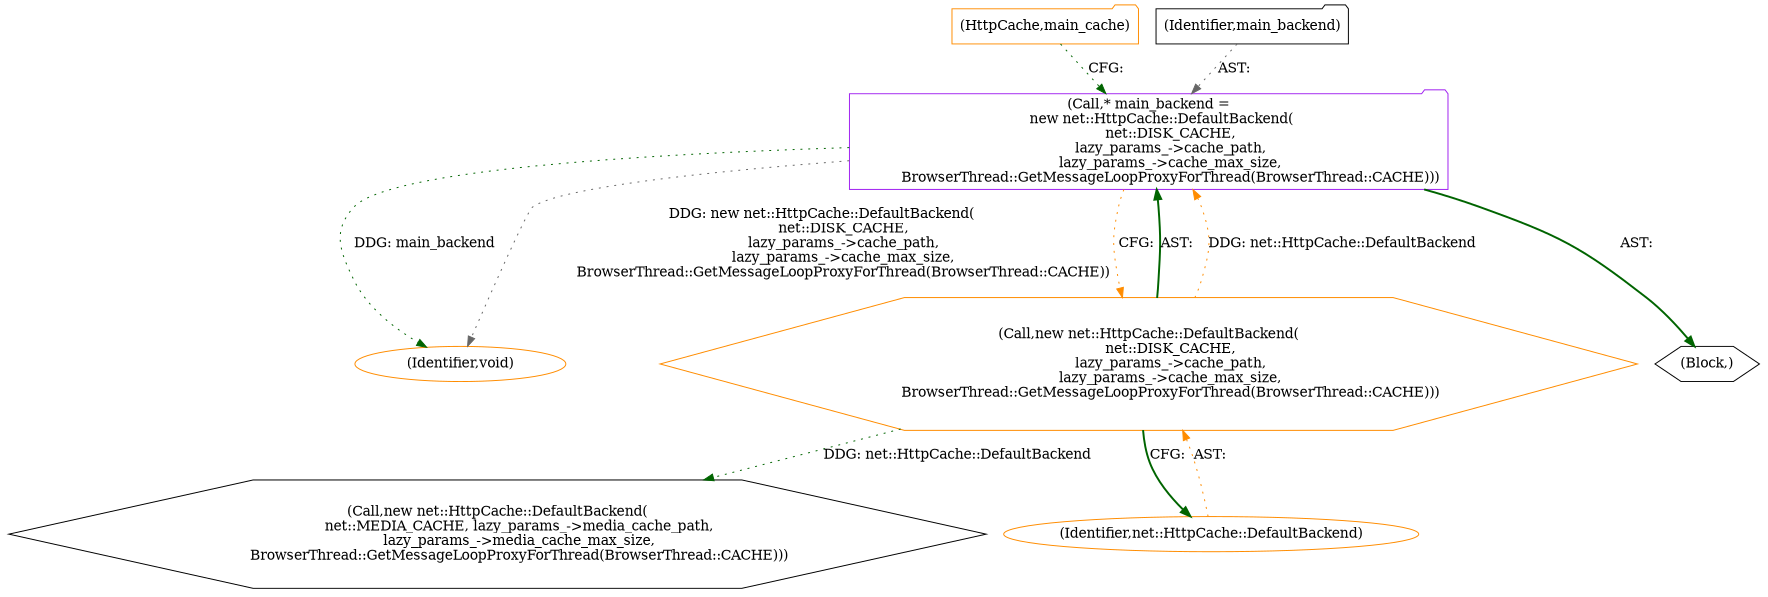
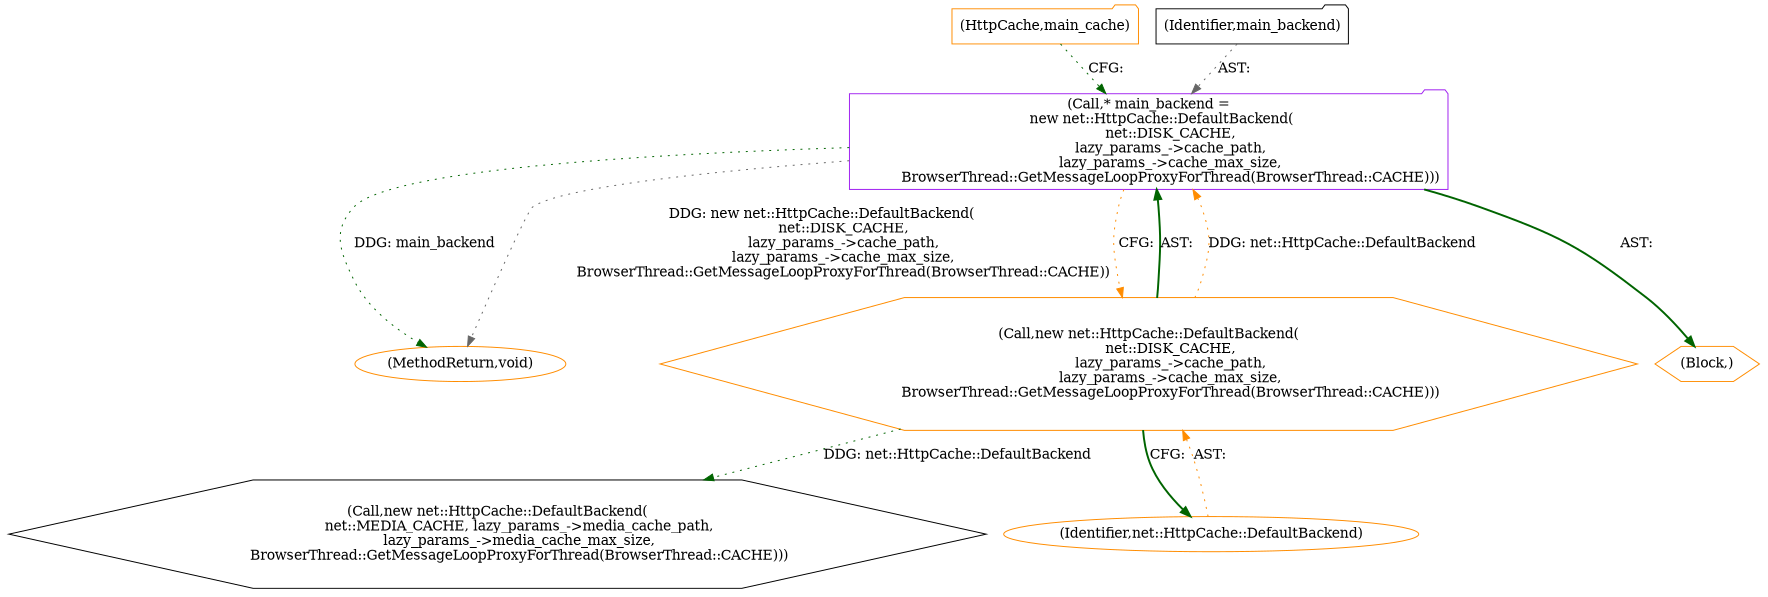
node "(Identifier,void)": label "(Identifier,void)" -> "(MethodReturn,void)"
node "(Block,)": color black -> darkorange
